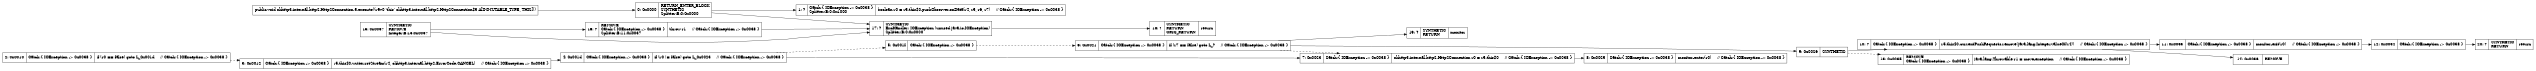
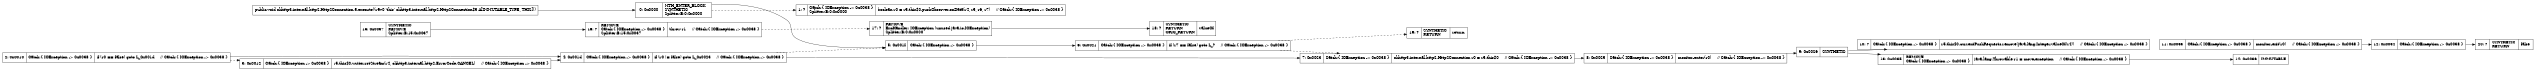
node "0: 0x0000": text "RETURN_ENTER_BLOCK" -> "MTH_ENTER_BLOCK"
edge "0: 0x0000" -> "1: ?": style solid -> dashed
node "1: ?": text "Splitter:B:0:0x1000" -> "Splitter:B:0:0x0000"
edge "0: 0x0000" -> "17: ?": now "0: 0x0000" -> "5: 0x001f"
node "17: ?": text "SYNTHETIC" -> "REMOVE"
node "18: ?": text "return" -> "valueOf"
edge "16: ?" -> "17: ?": style solid -> dashed
node "15: 0x0037": text "Integer:B:15:0x0037" -> "Splitter:B:15:0x0037"
node "16: ?": text "Splitter:B:11:0x0037" -> "Splitter:B:15:0x0037"
node "19: ?": text "monitor" -> "return"
edge "6: 0x0021" -> "19: ?": style solid -> dashed
edge "15: 0x0037" -> "17: ?": removed
node "20: ?": text "return" -> "false"
edge "10: ?" -> "11: 0x0033": removed
edge "5: 0x001f" -> "6: 0x0021": style dashed -> solid
edge "6: 0x0021" -> "9: 0x0026": now "8: 0x0025" -> "9: 0x0026"
edge "10: ?" -> "14: 0x0036": now "13: 0x0035" -> "14: 0x0036"
edge "9: 0x0026" -> "13: 0x0035": style dashed -> solid
edge "2: 0x0010" -> "4: 0x001d": added
node "14: 0x0036": text "REMOVE" -> "IMMUTABLE"
